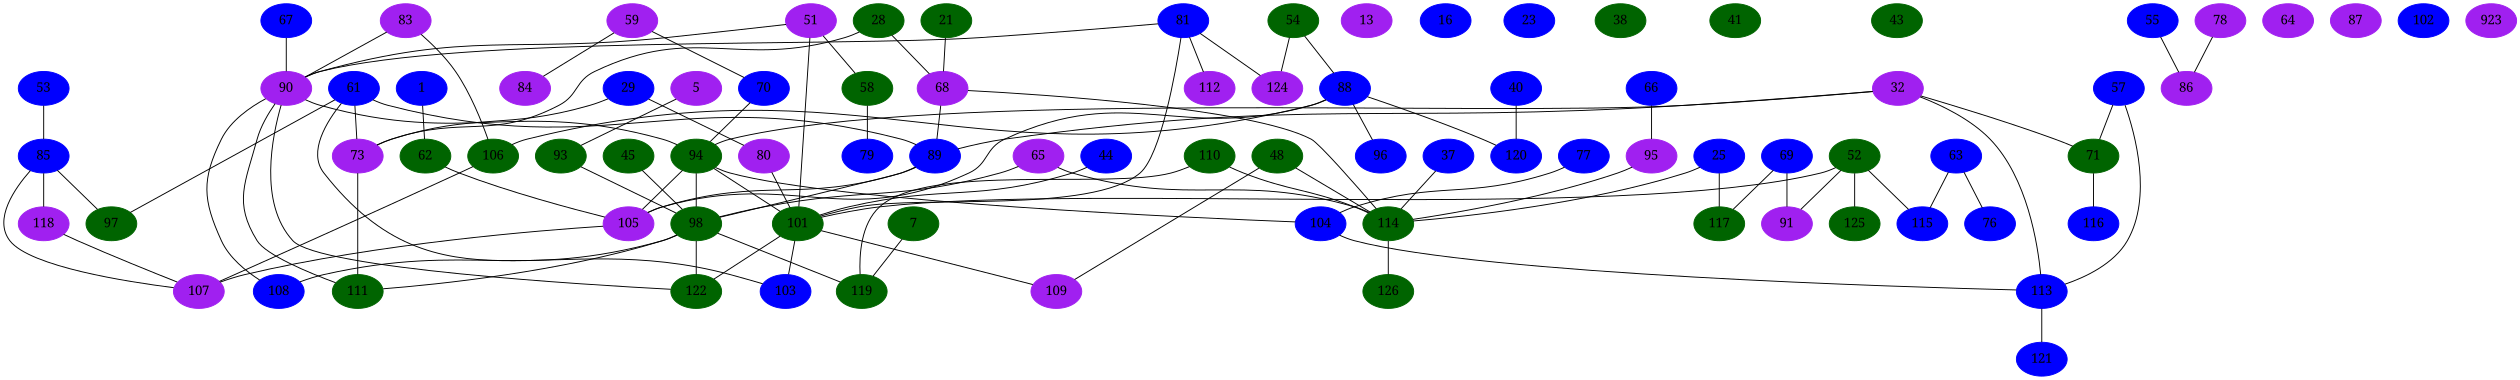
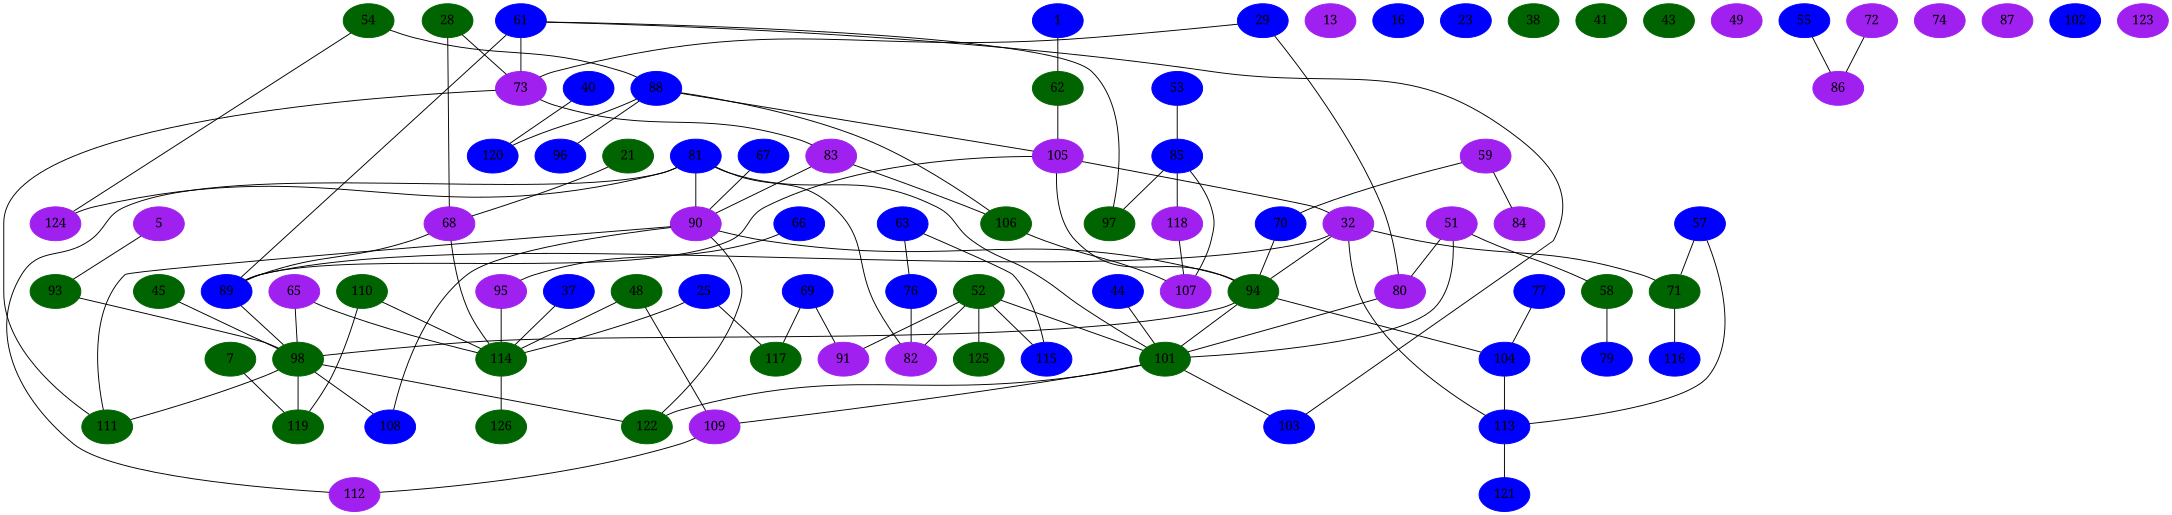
node "49": added
node "78": label "78" -> "72"
node "64": label "64" -> "74"
node "923": label "923" -> "123"
edge "51" -- "90": now "51" -- "80"
edge "73" -- "83": added
edge "105" -- "107": now "105" -- "32"
node "82": added
edge "109" -- "112": added
